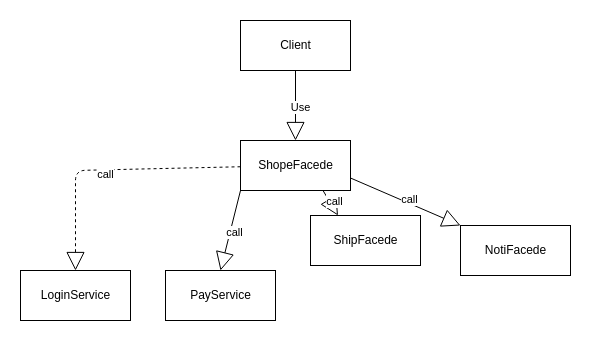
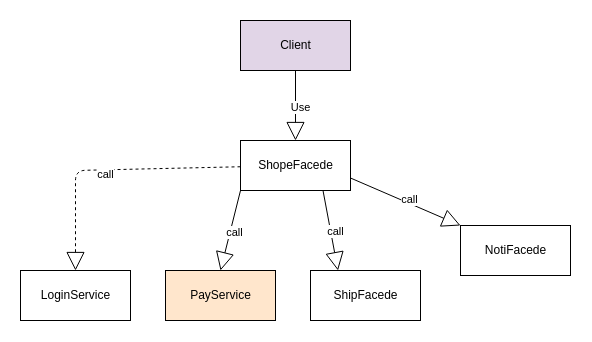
node "Client": fillcolor #ffffff -> #e1d5e7
node "ShipFacede": moved (366, 241) -> (366, 296)
node "PayService": fillcolor #ffffff -> #ffe6cc
